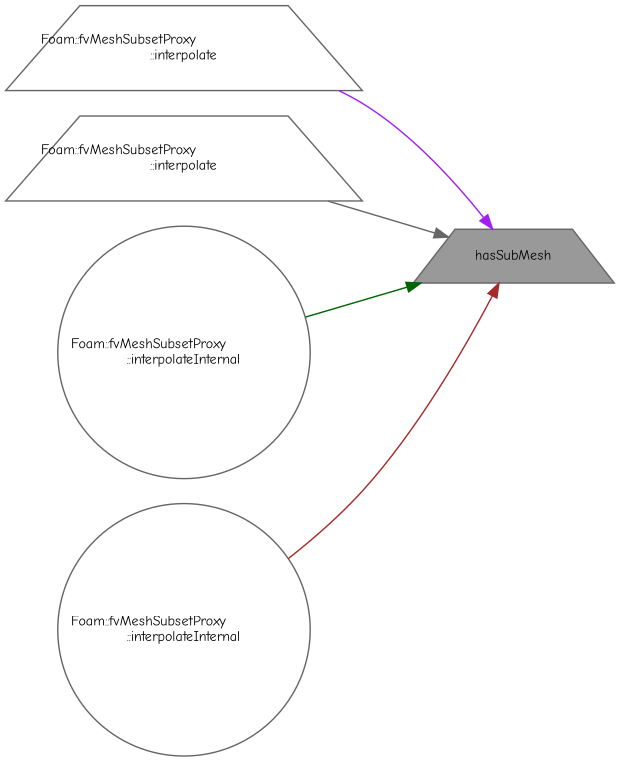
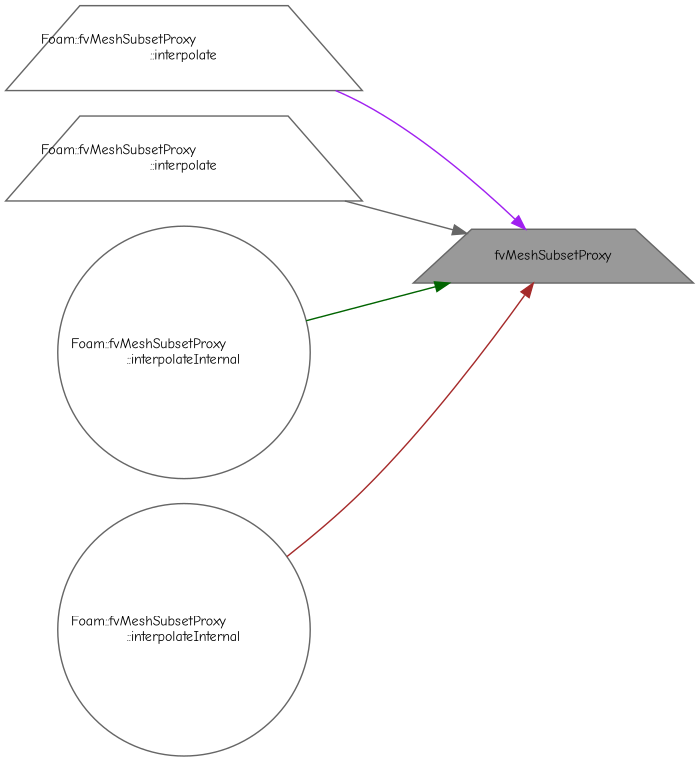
node "hasSubMesh": label "hasSubMesh" -> "fvMeshSubsetProxy"
